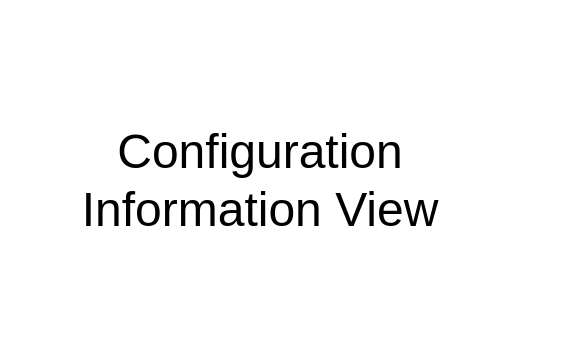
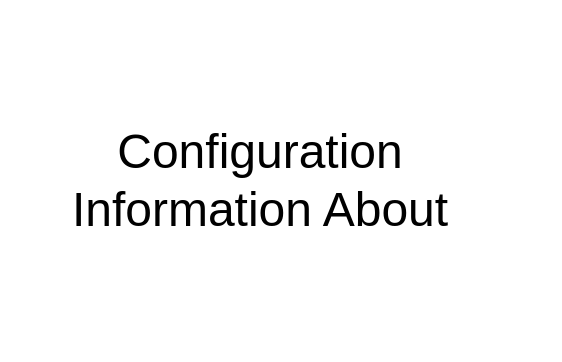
node "Configuration Information View": label "Configuration Information View" -> "Configuration Information About"
